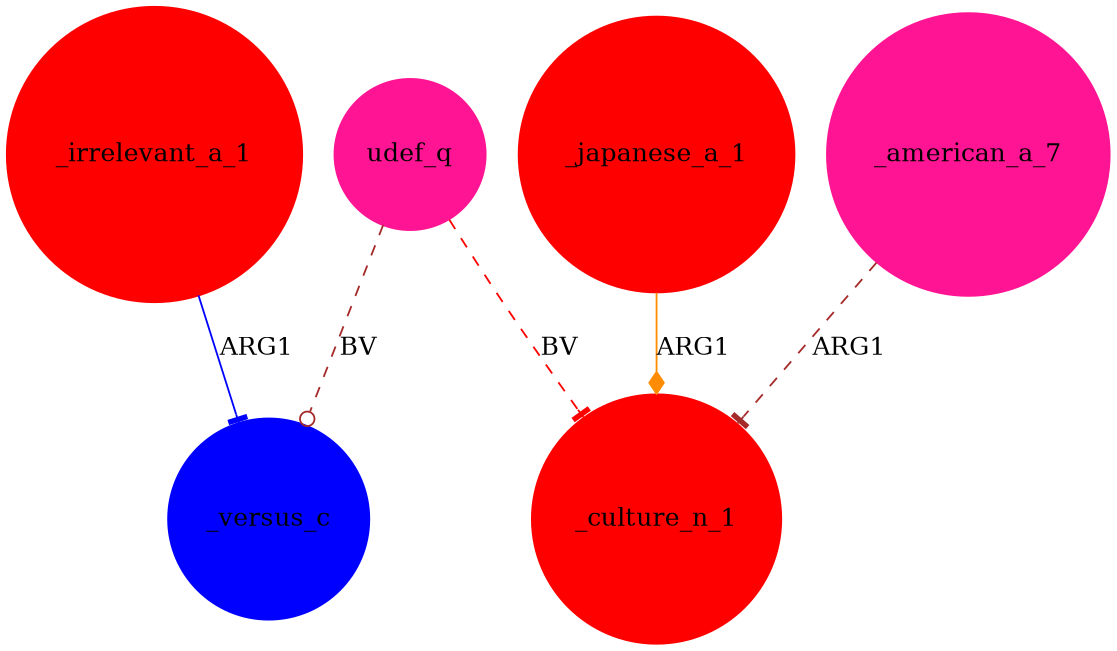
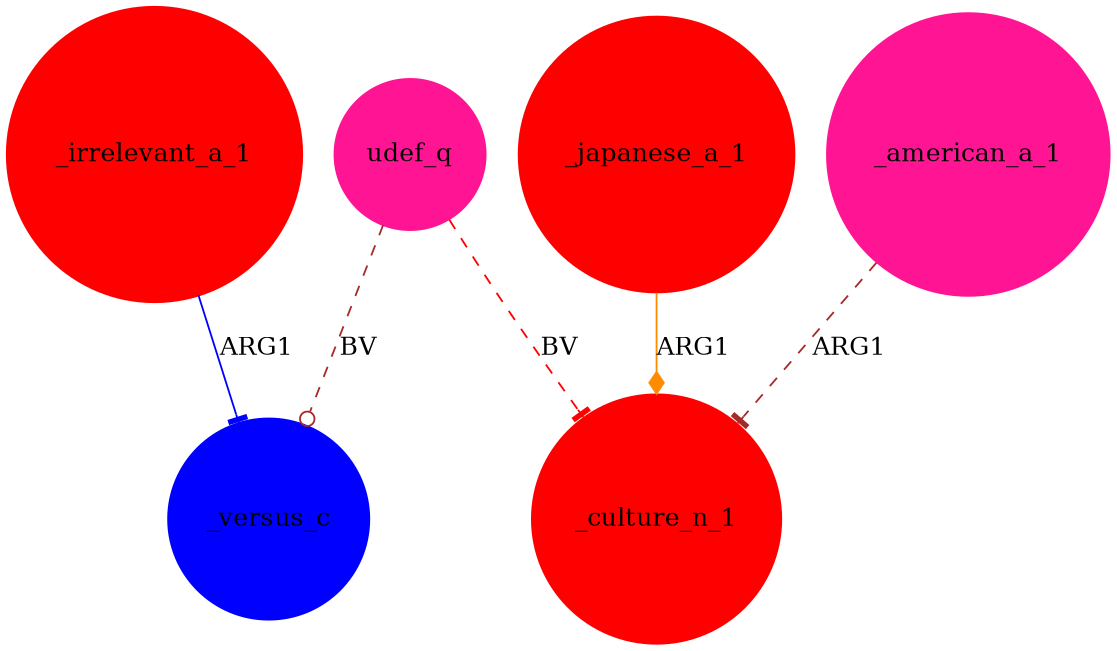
node "_american_a_7": label "_american_a_7" -> "_american_a_1"
